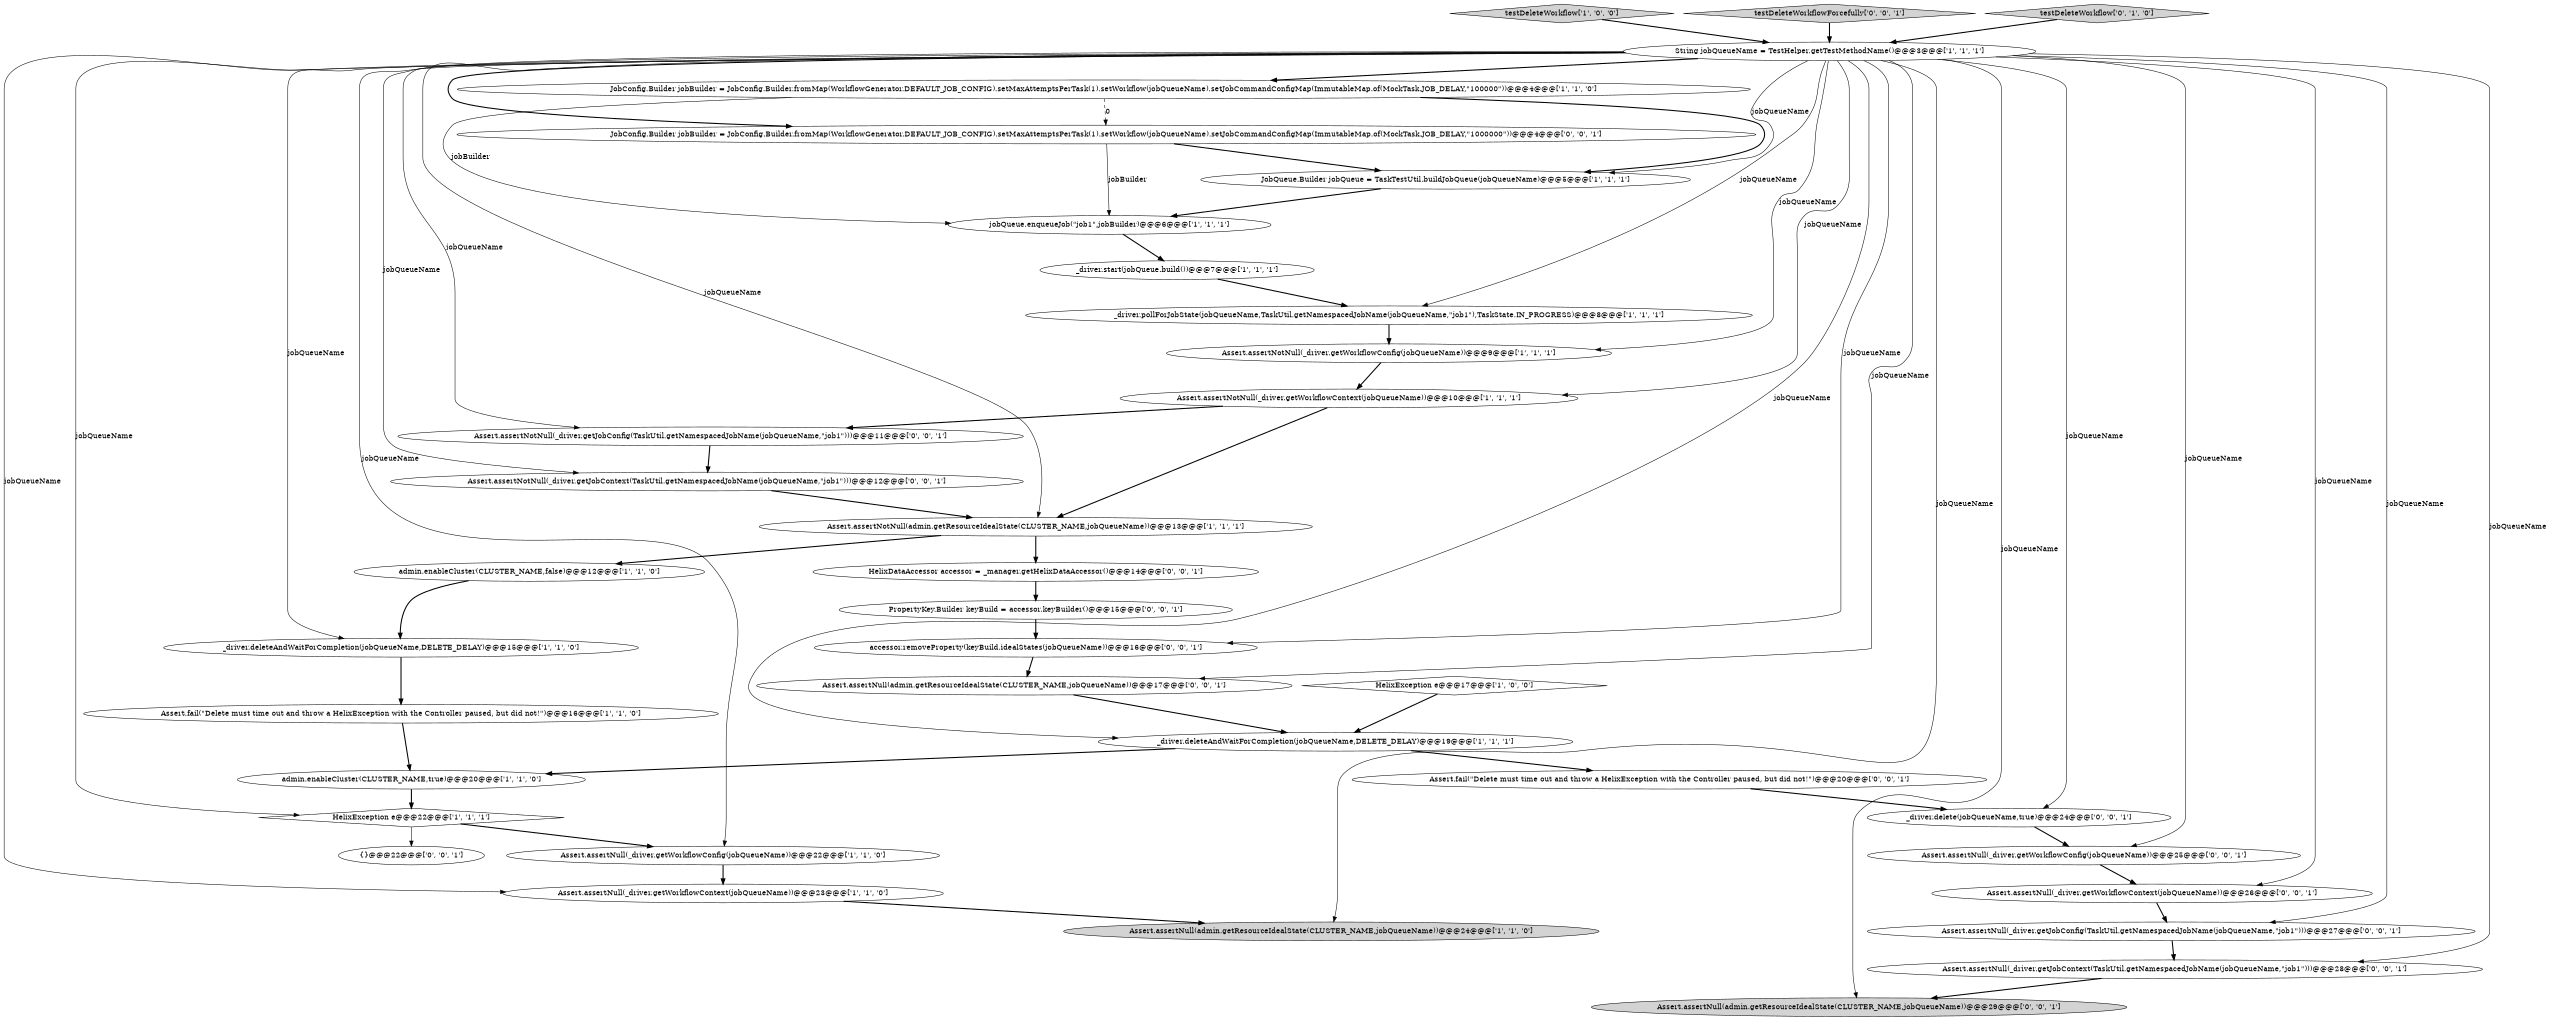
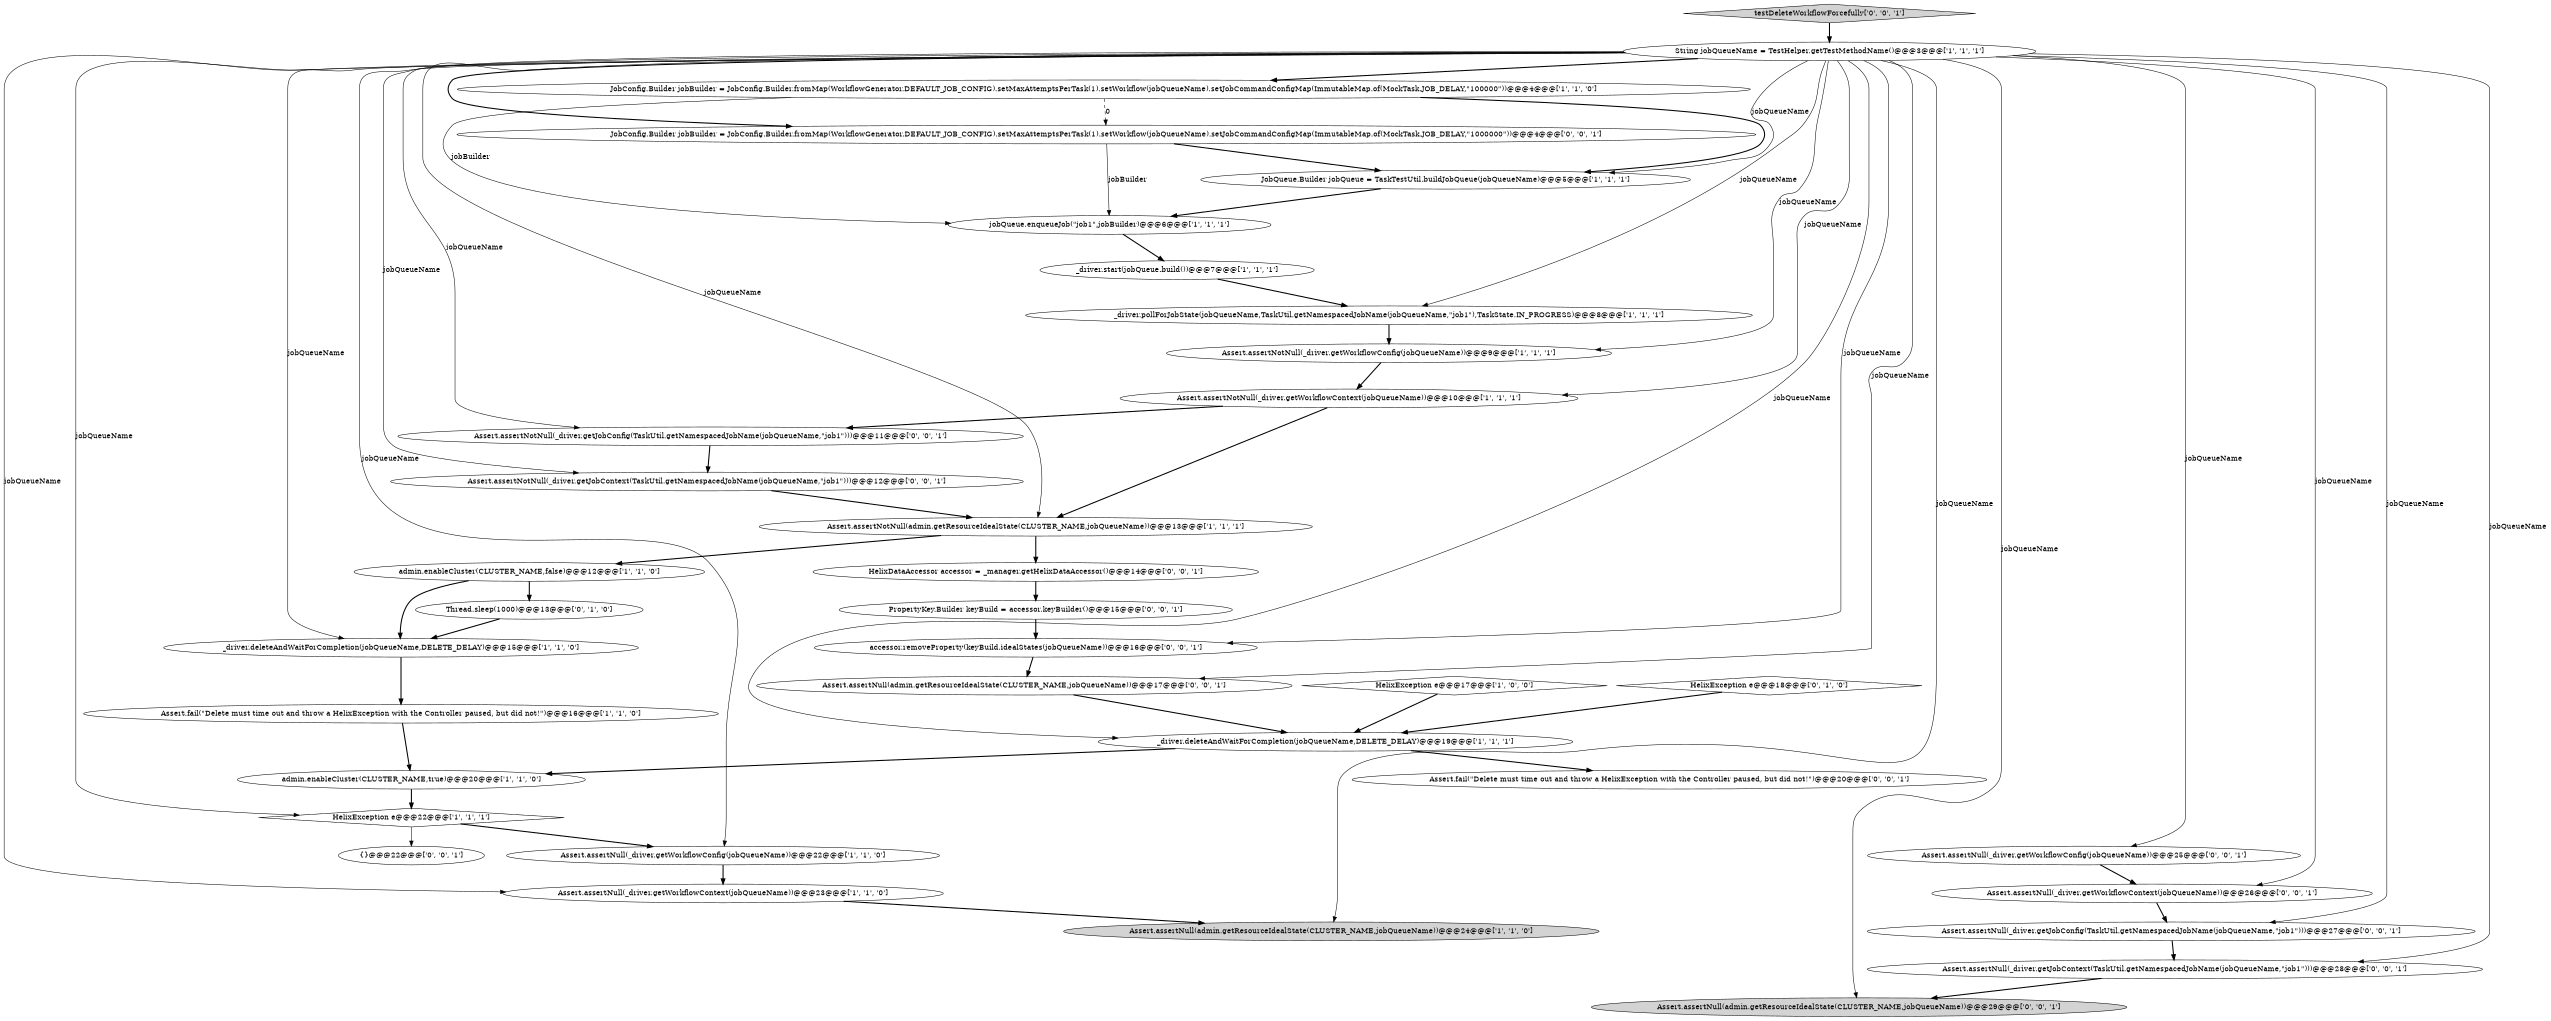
node "testDeleteWorkflow['1', '0', '0']": removed
node "testDeleteWorkflow['0', '1', '0']": removed
node "Thread.sleep(1000)@@@13@@@['0', '1', '0']": added
node "HelixException e@@@18@@@['0', '1', '0']": added
node "_driver.delete(jobQueueName,true)@@@24@@@['0', '0', '1']": removed
